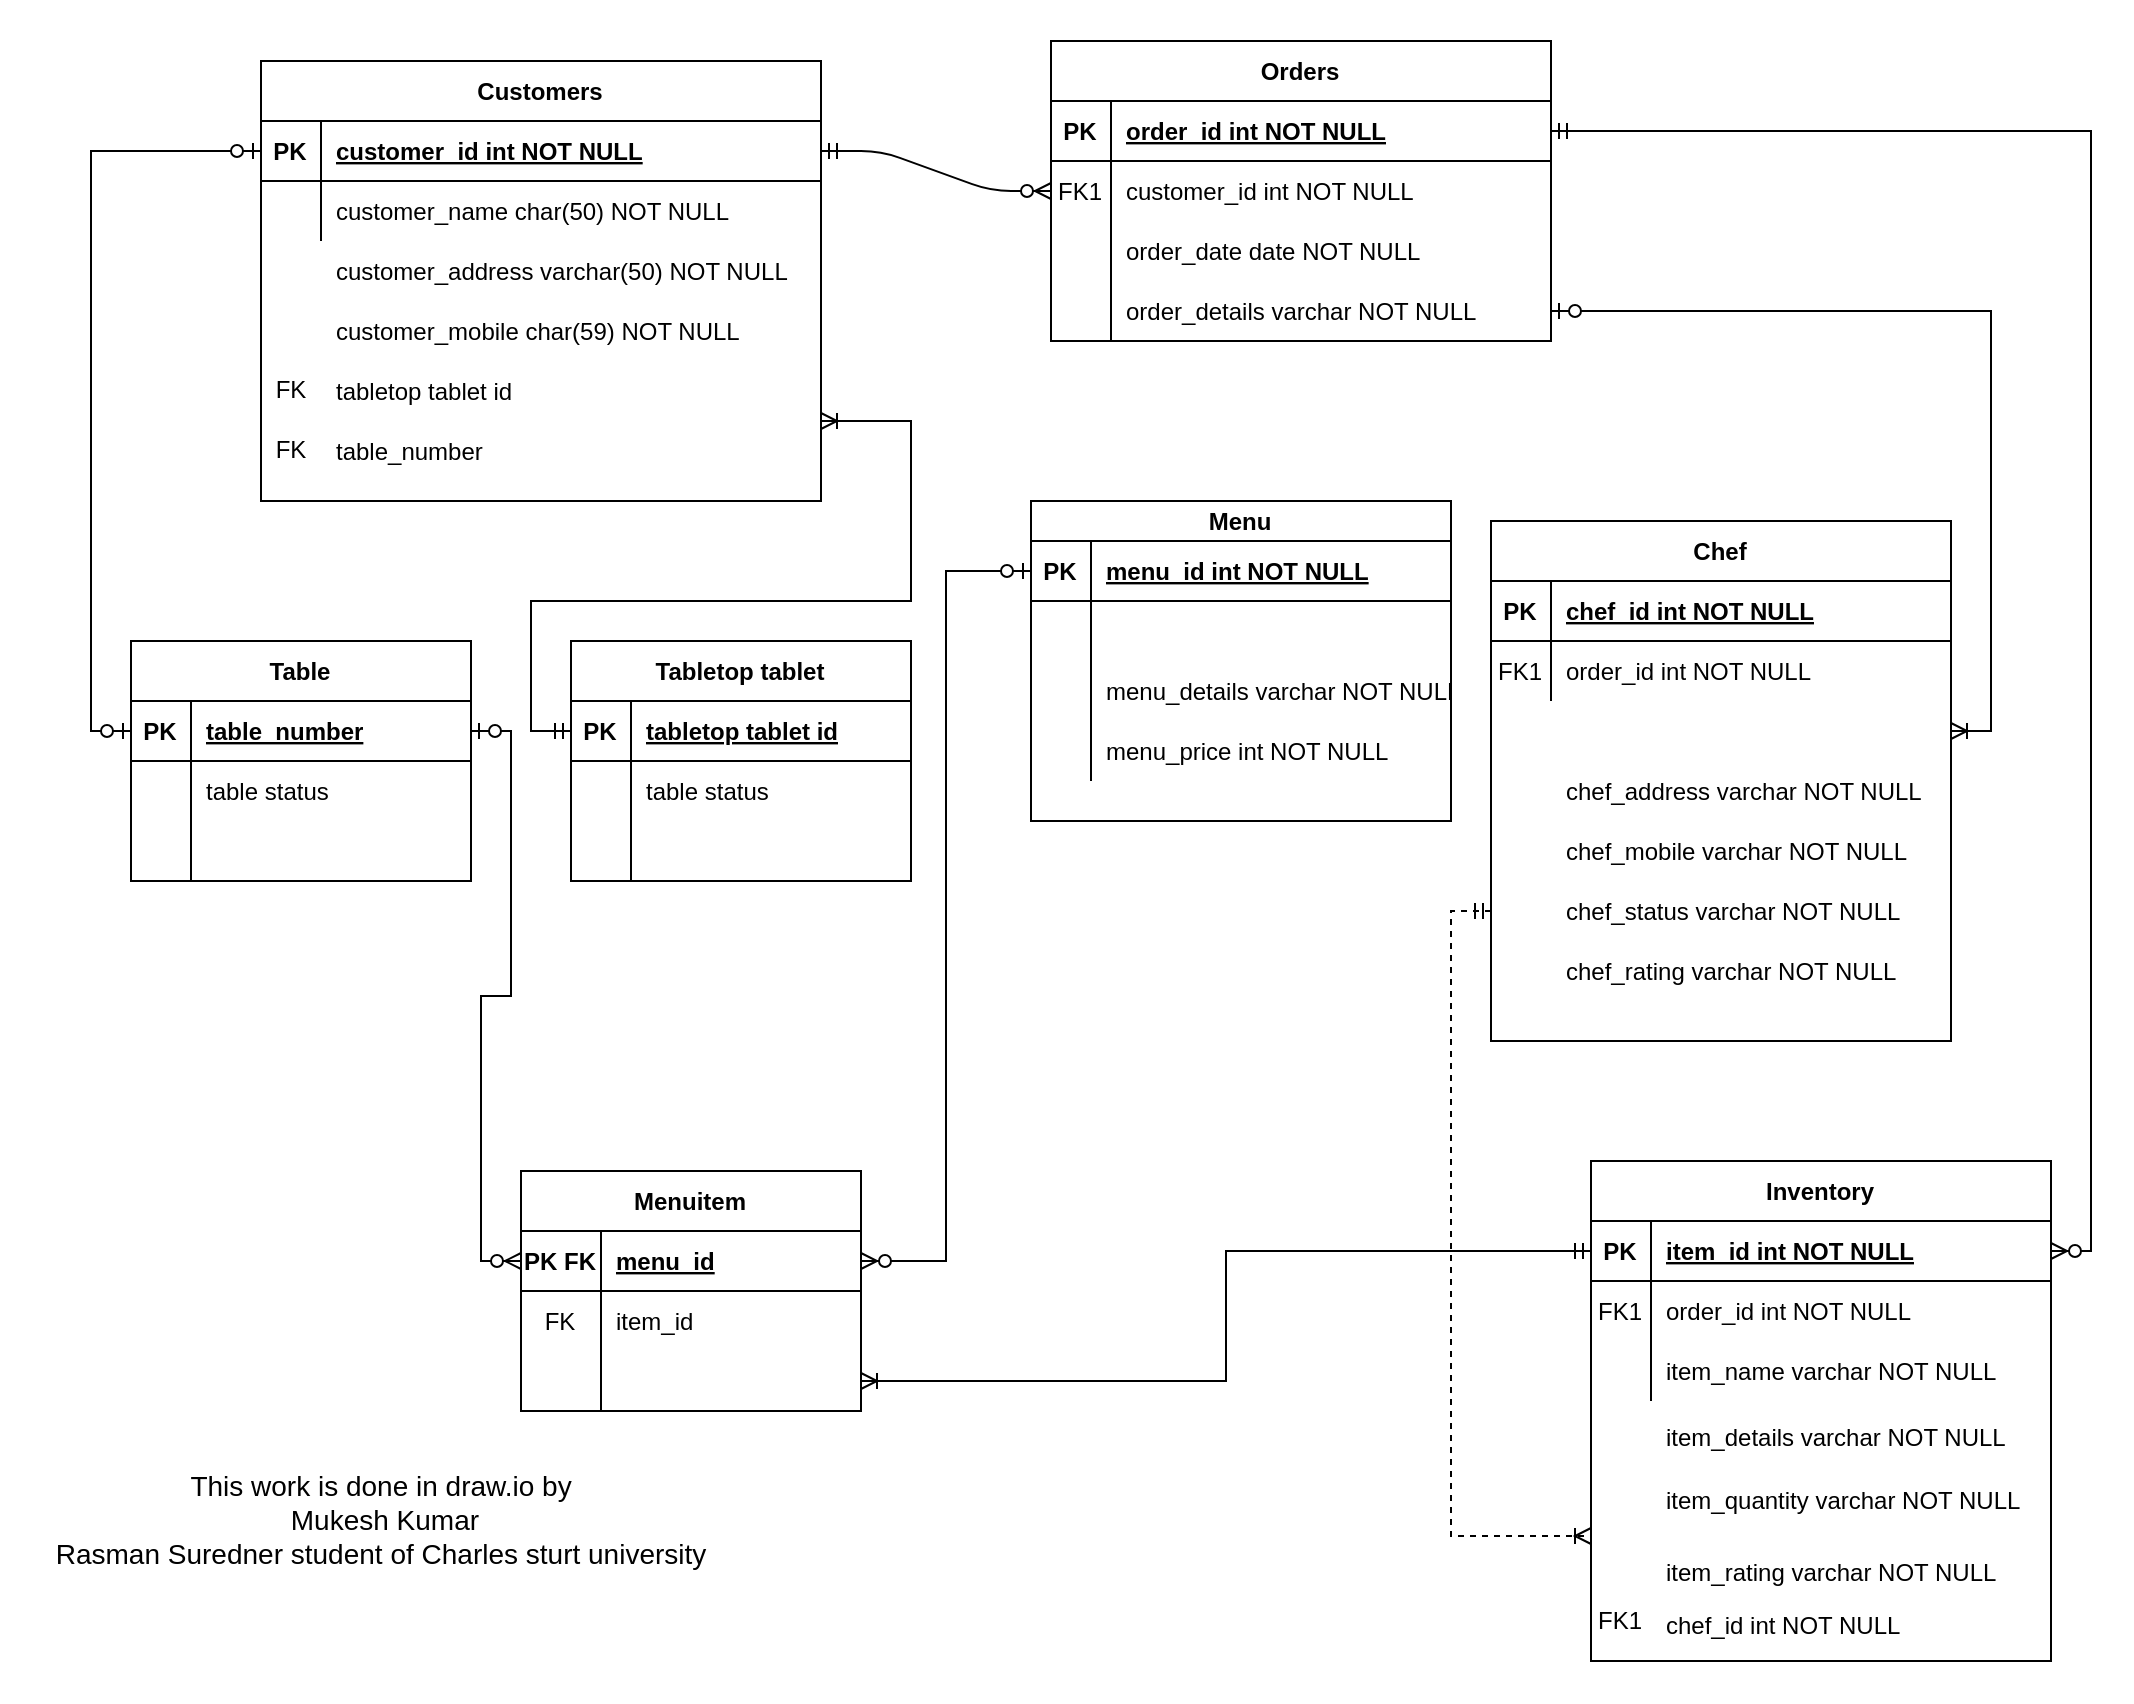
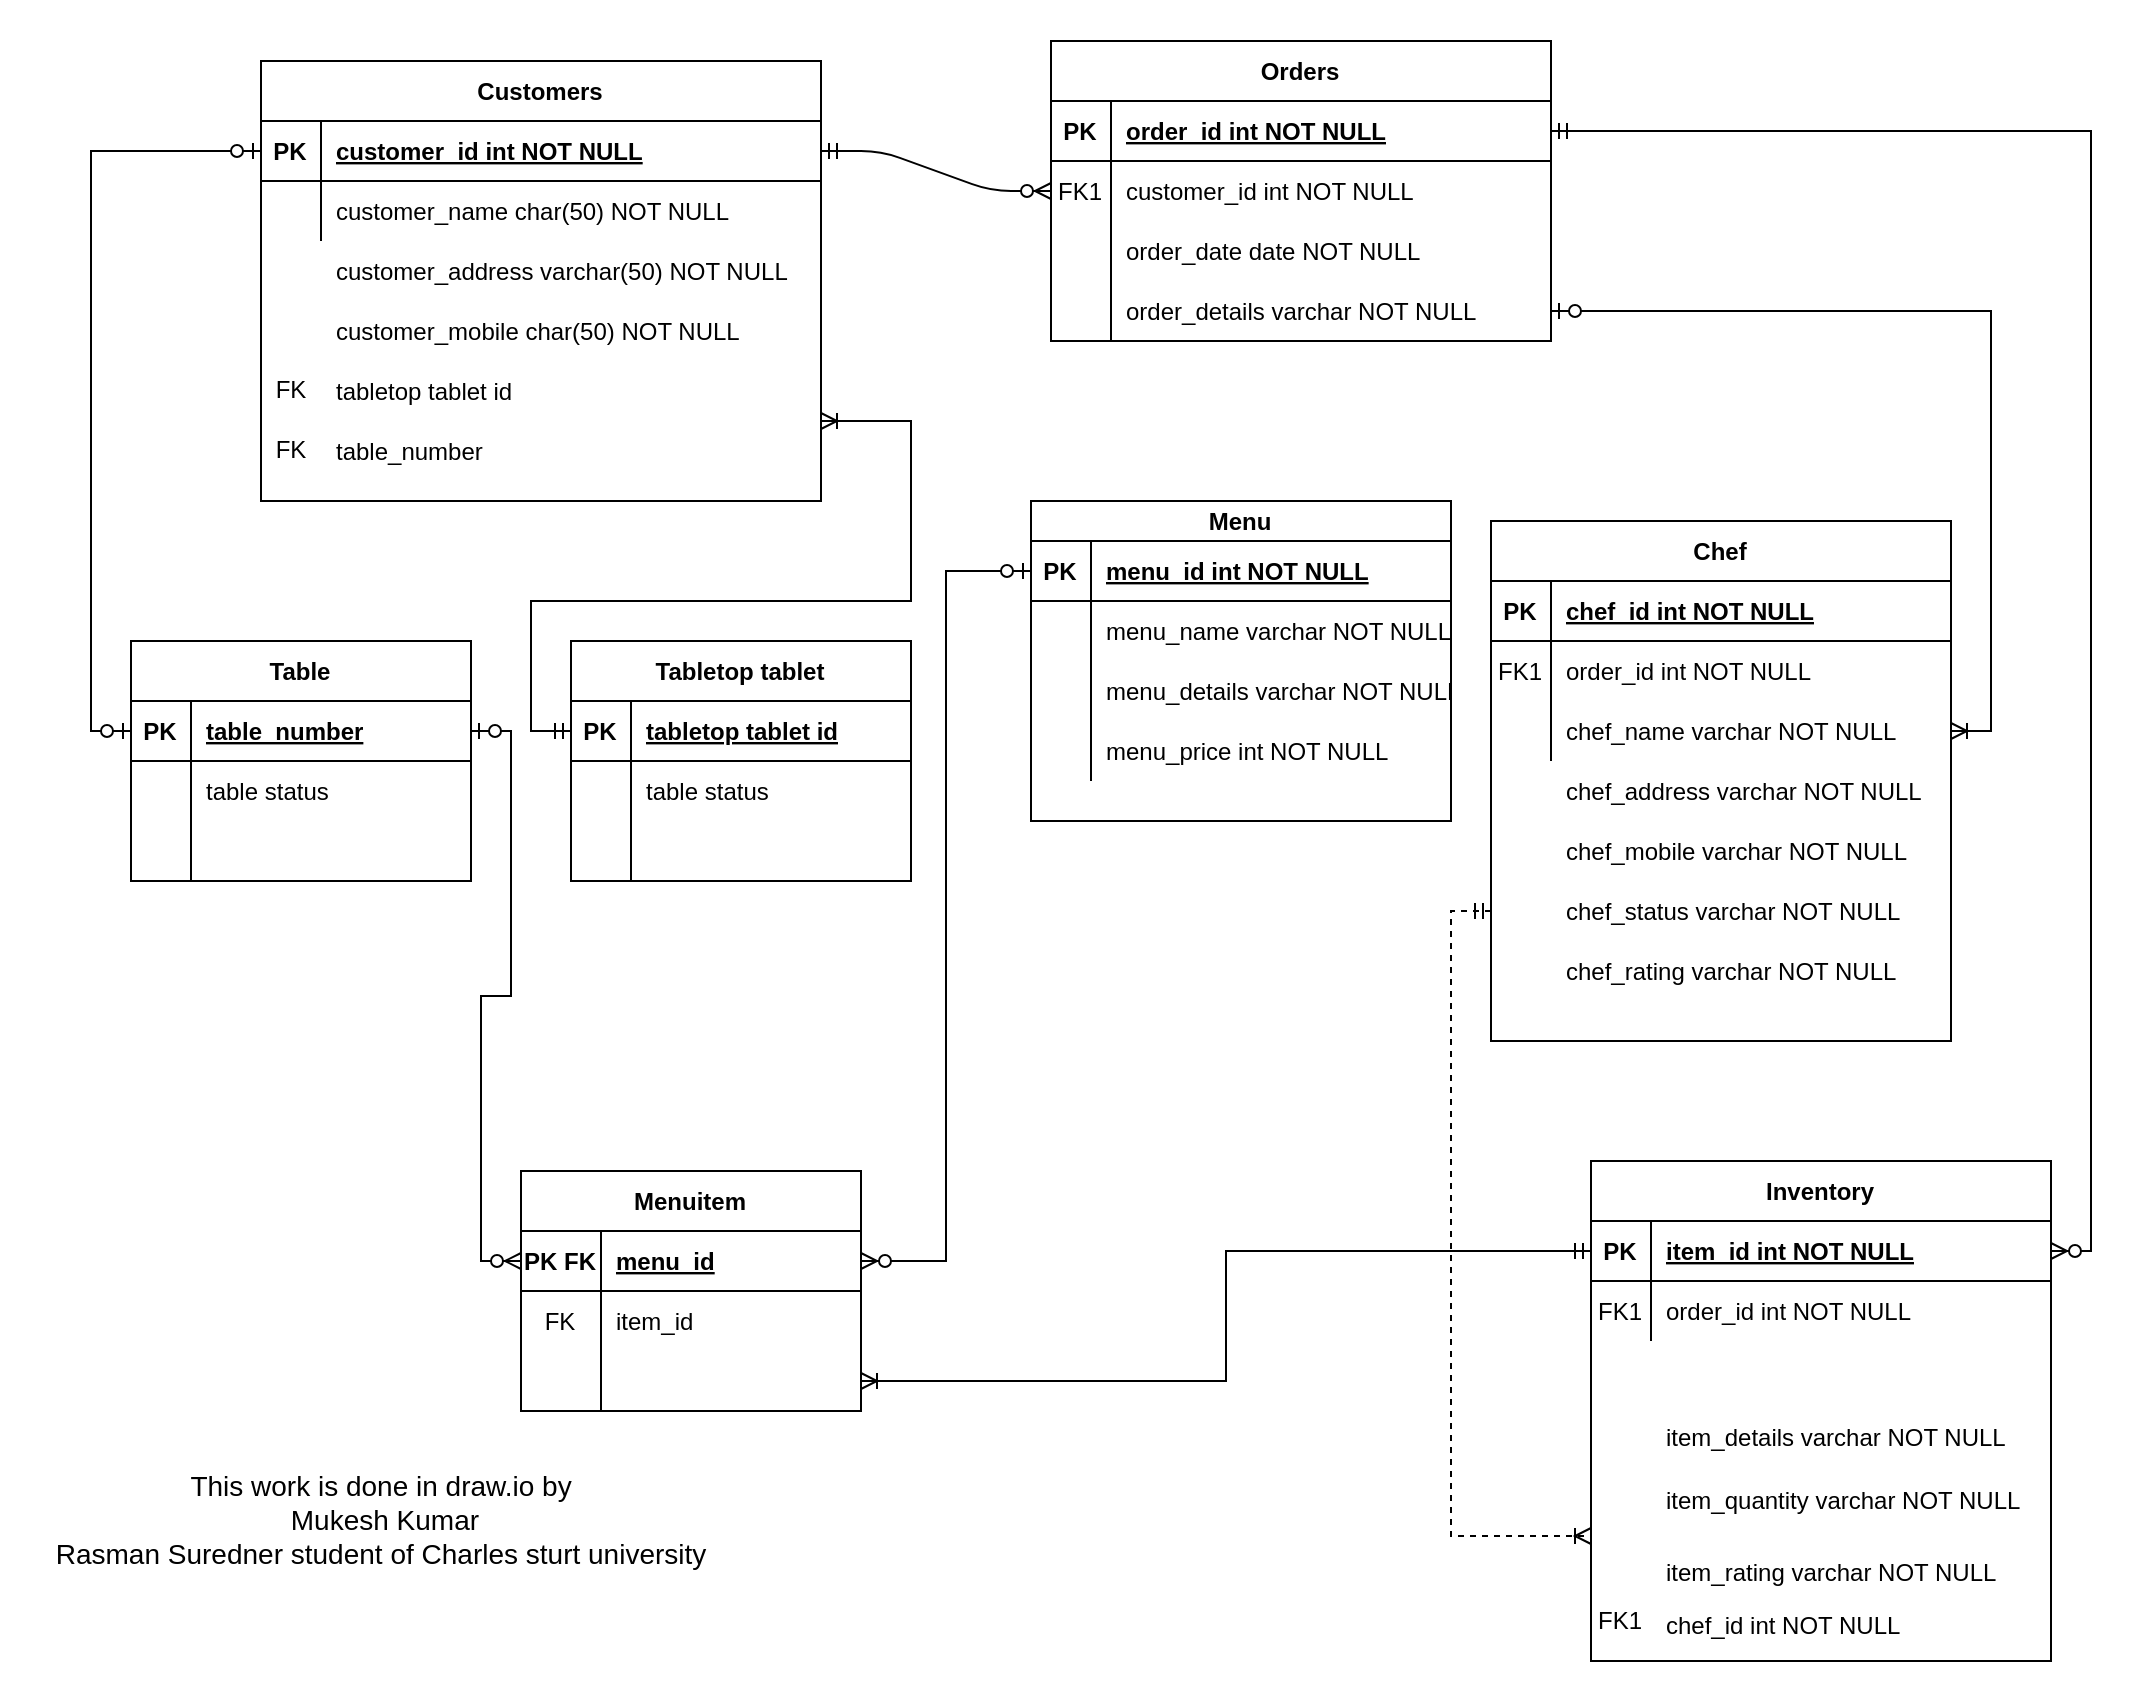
node "customer_mobile char(59) NOT NULL": label "customer_mobile char(59) NOT NULL" -> "customer_mobile char(50) NOT NULL"
node "menu_name varchar NOT NULL": added
node "chef_name varchar NOT NULL": added
node "item_name varchar NOT NULL": removed
